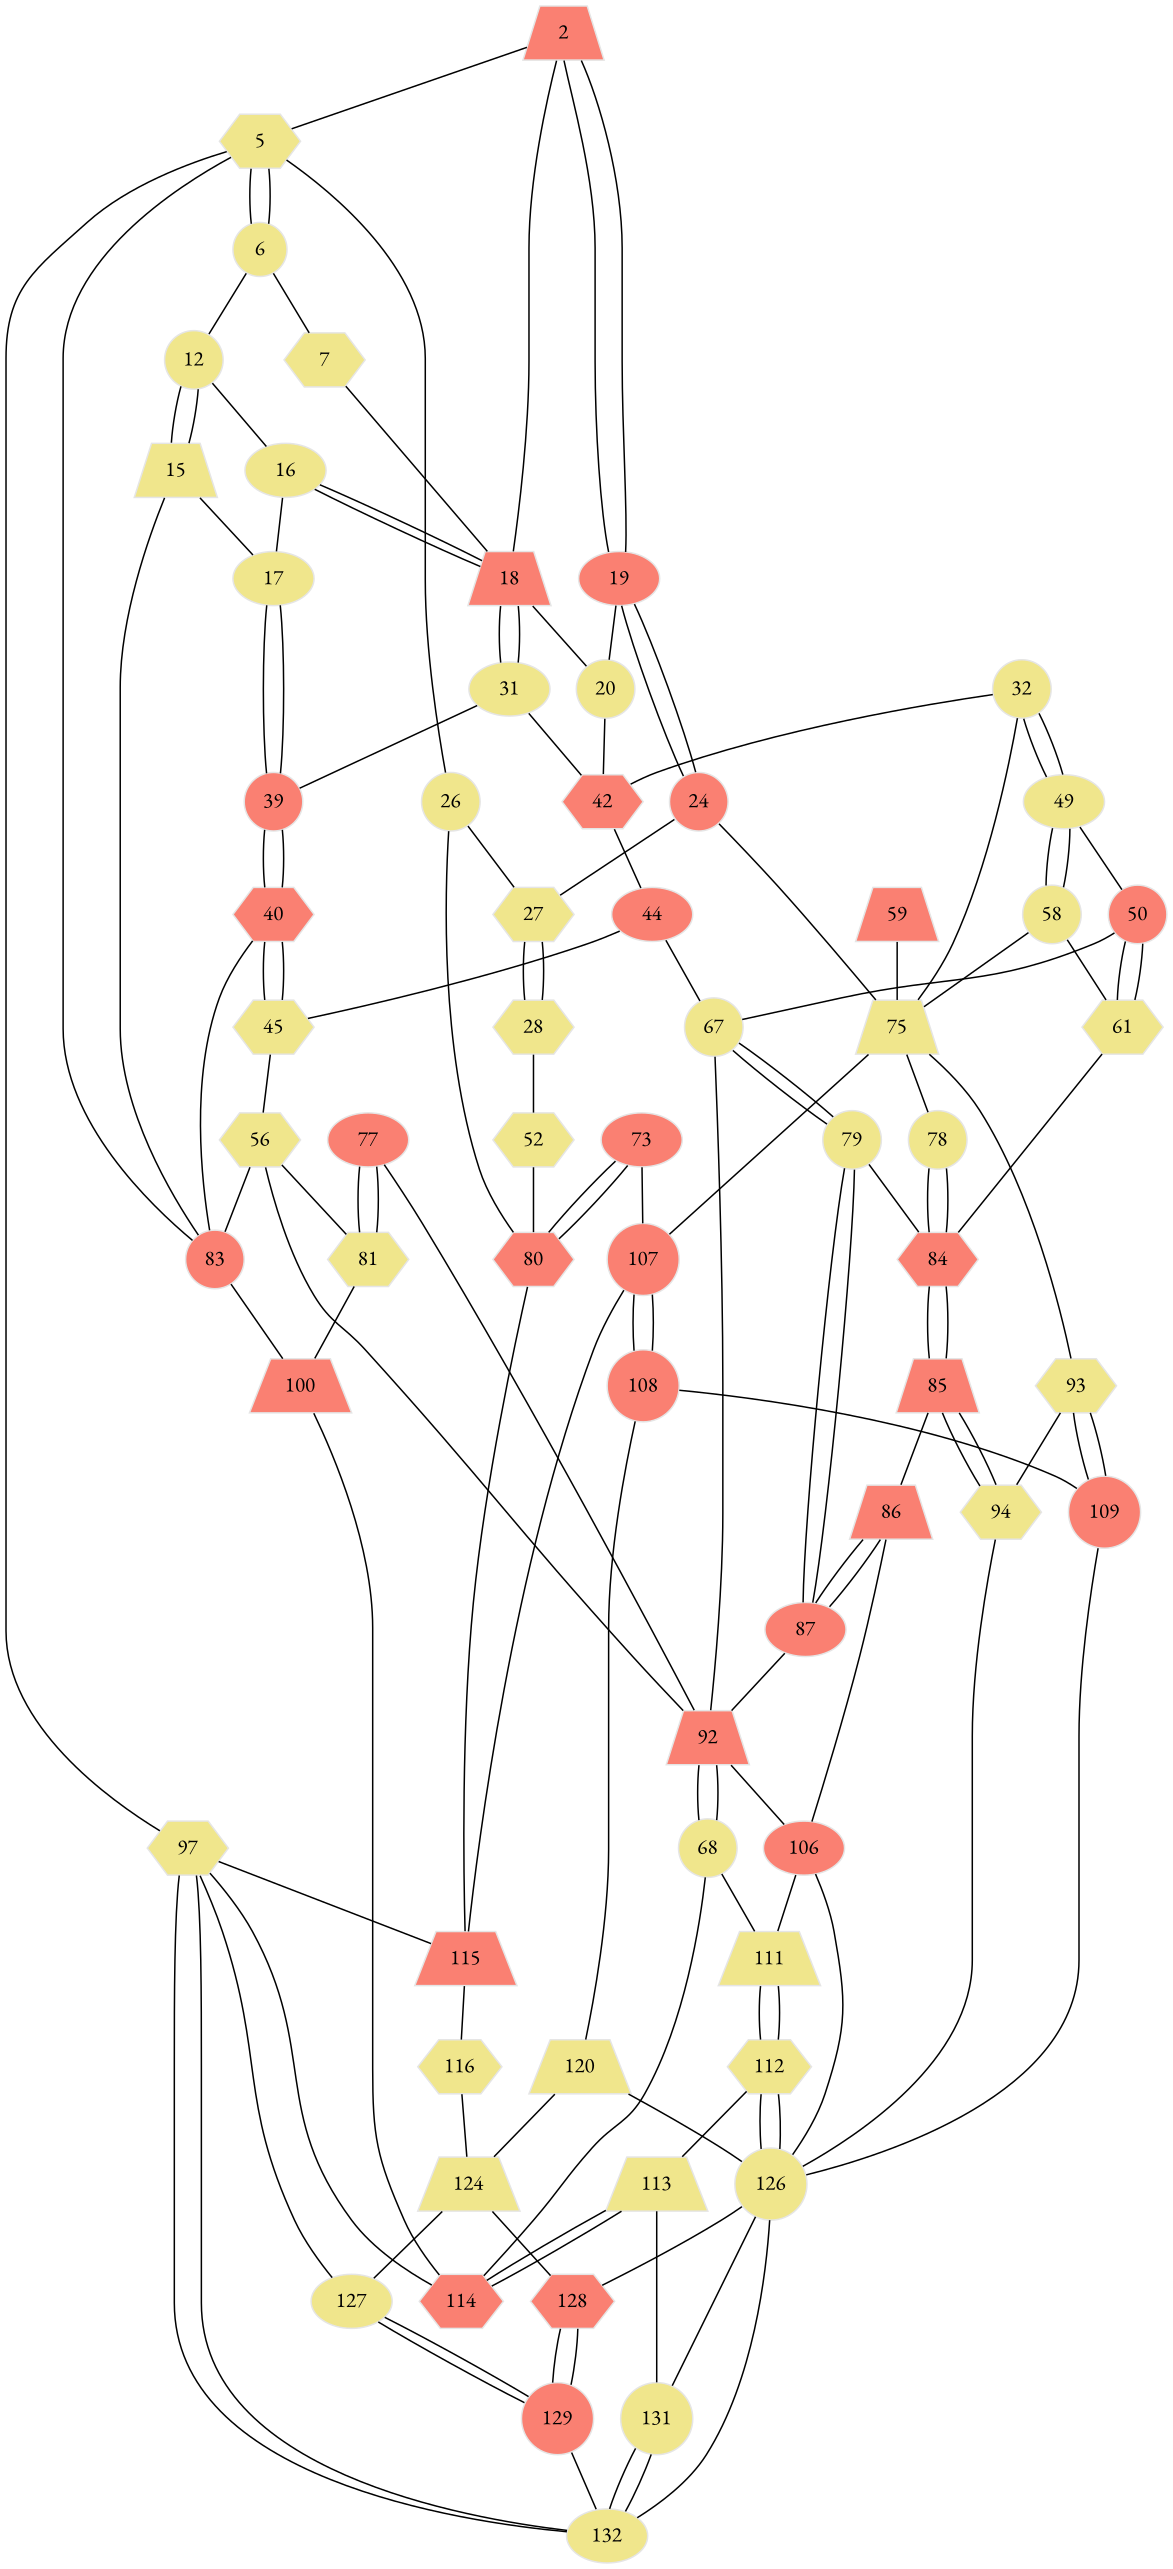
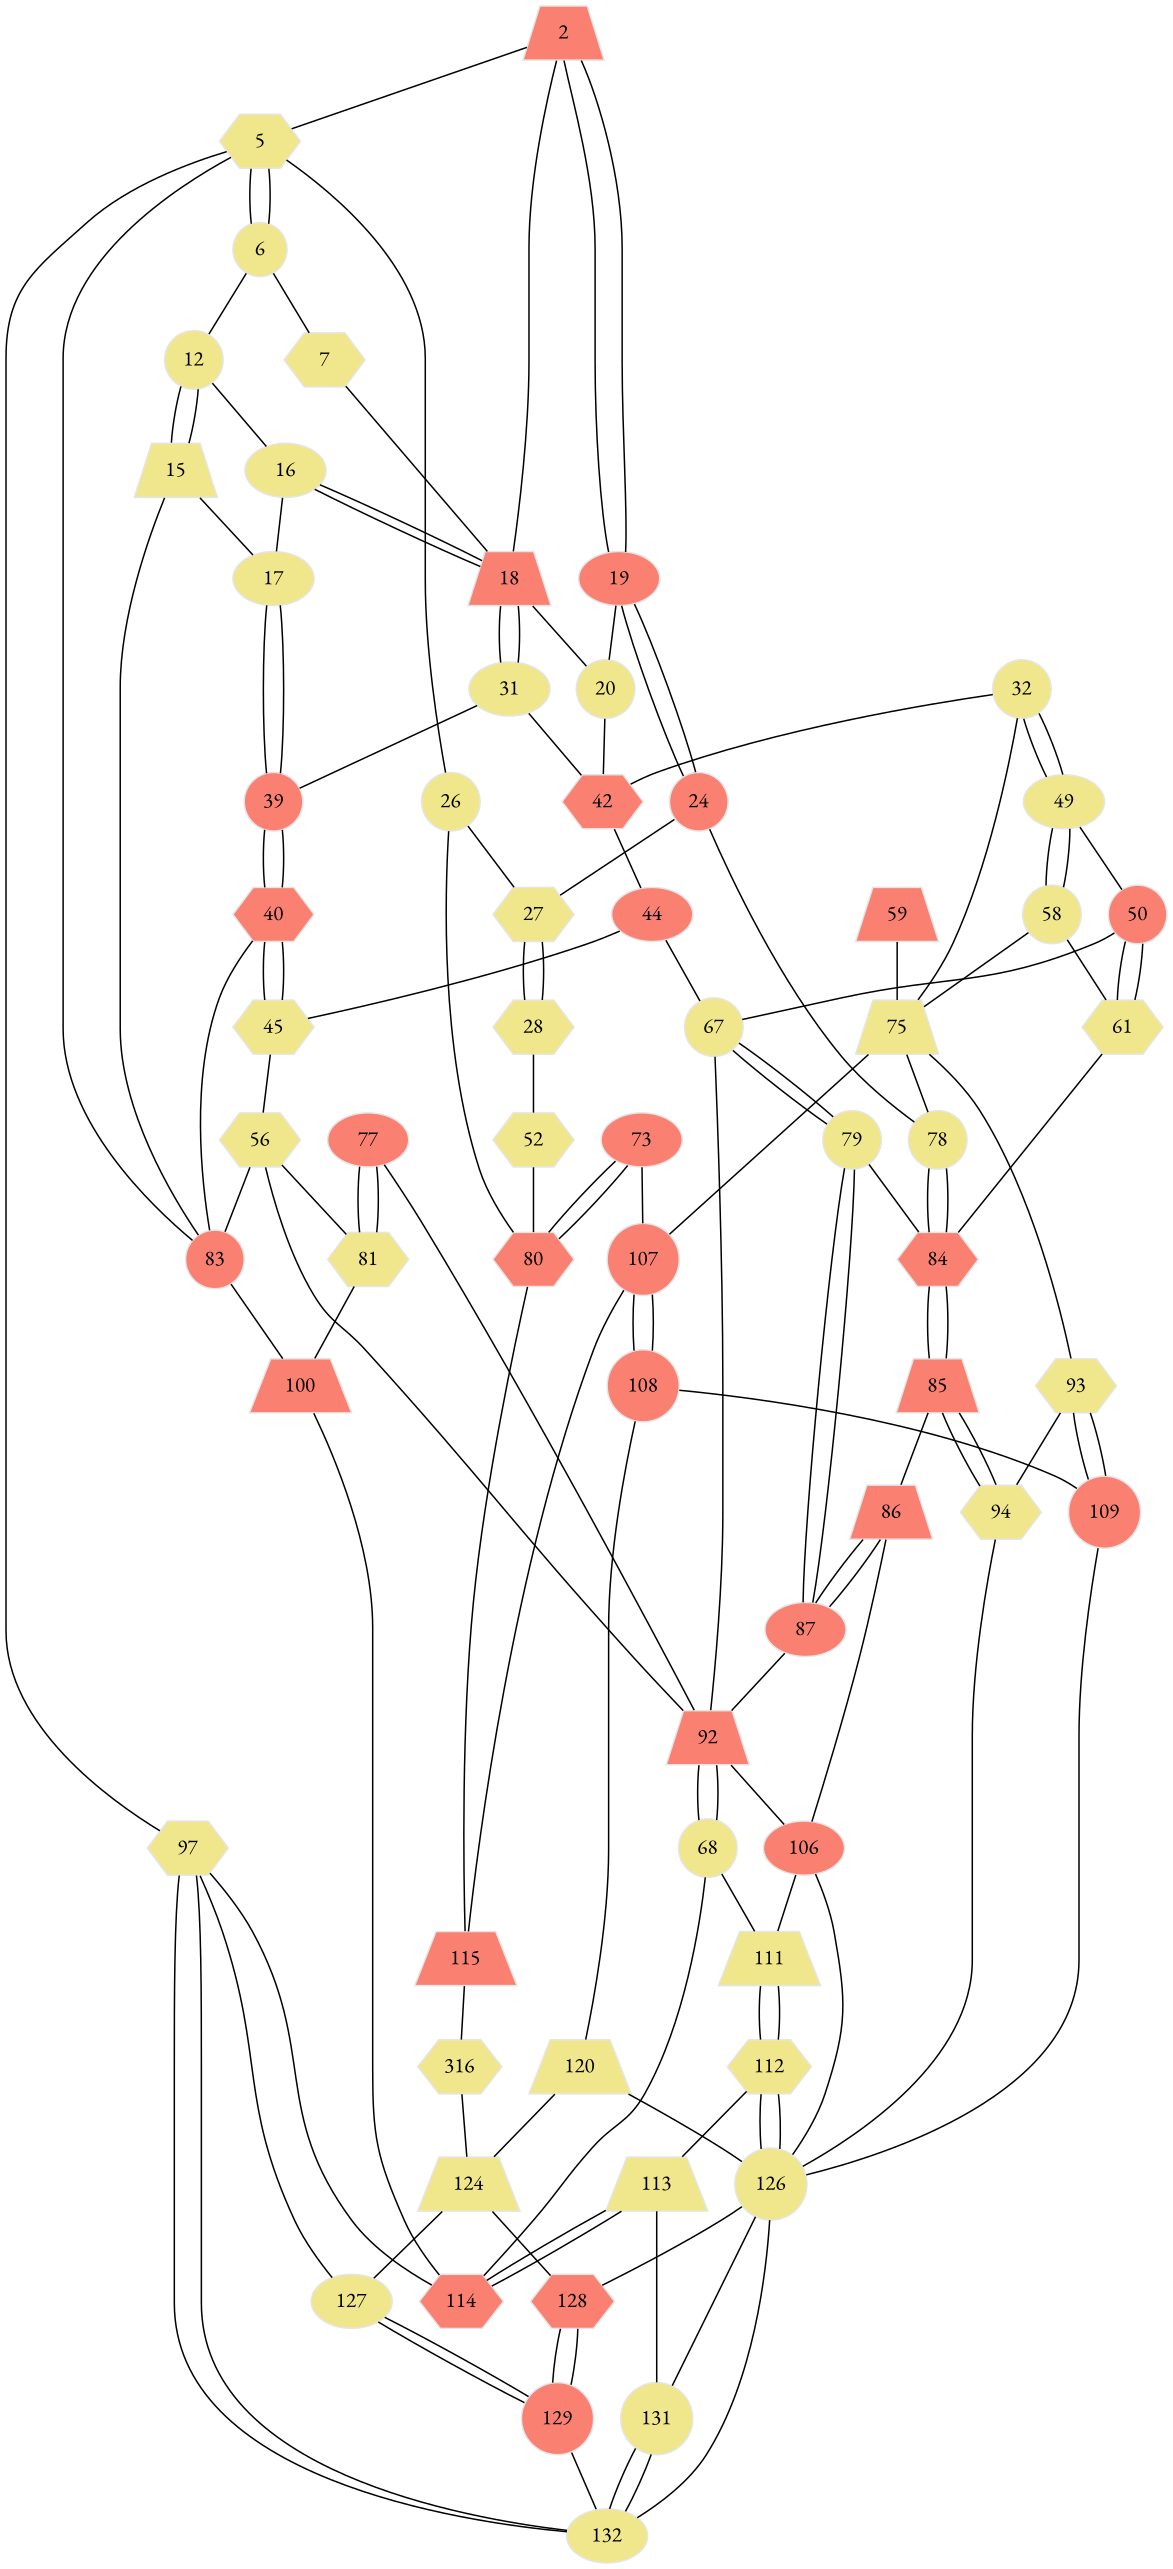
edge "24" -- "75": now "24" -- "78"
edge "97" -- "115": removed
node "116": label "116" -> "316"
